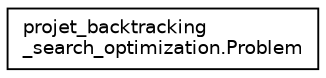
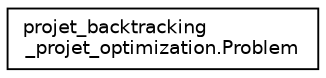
node "projet_backtracking _search_optimization.Problem": label "projet_backtracking _search_optimization.Problem" -> "projet_backtracking _projet_optimization.Problem"
